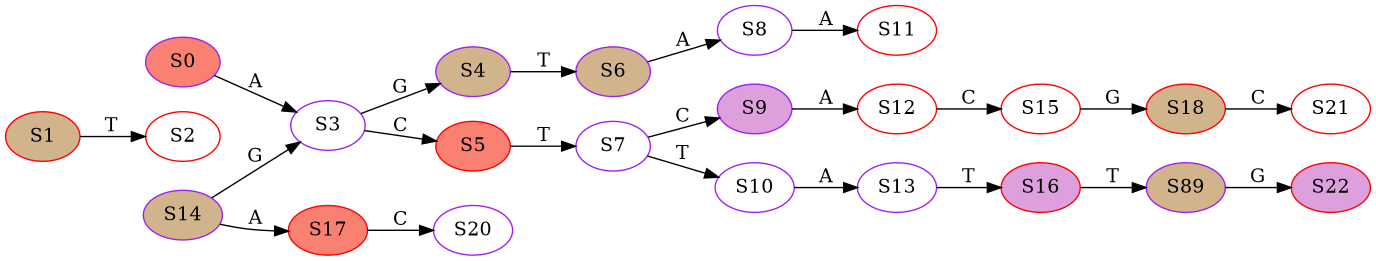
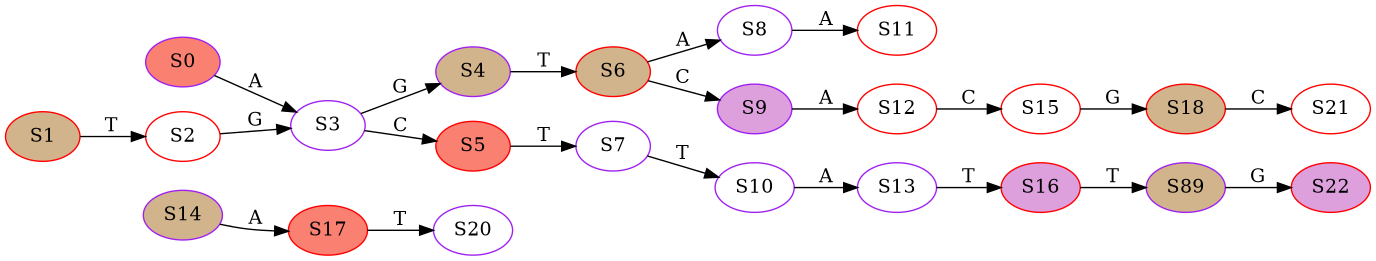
node "S6": color purple -> red
edge "S7" -> "S9": now "S6" -> "S9"
edge "S14" -> "S3": now "S2" -> "S3"
edge "S17" -> "S20": label "C" -> "T"
